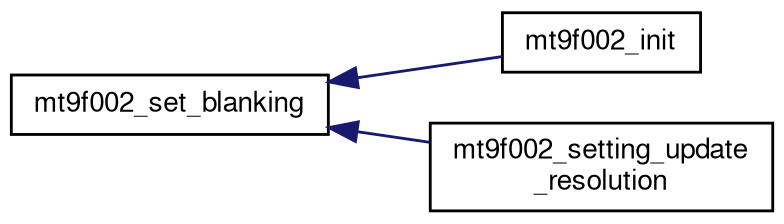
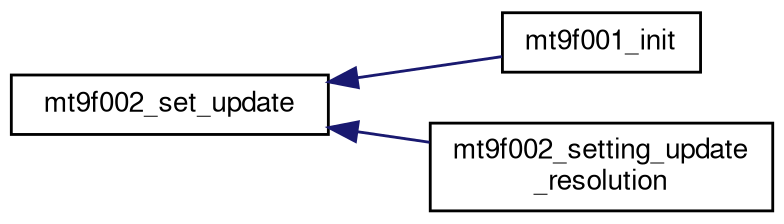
node "mt9f002_init": label "mt9f002_init" -> "mt9f001_init"
node "mt9f002_set_blanking": label "mt9f002_set_blanking" -> "mt9f002_set_update"
